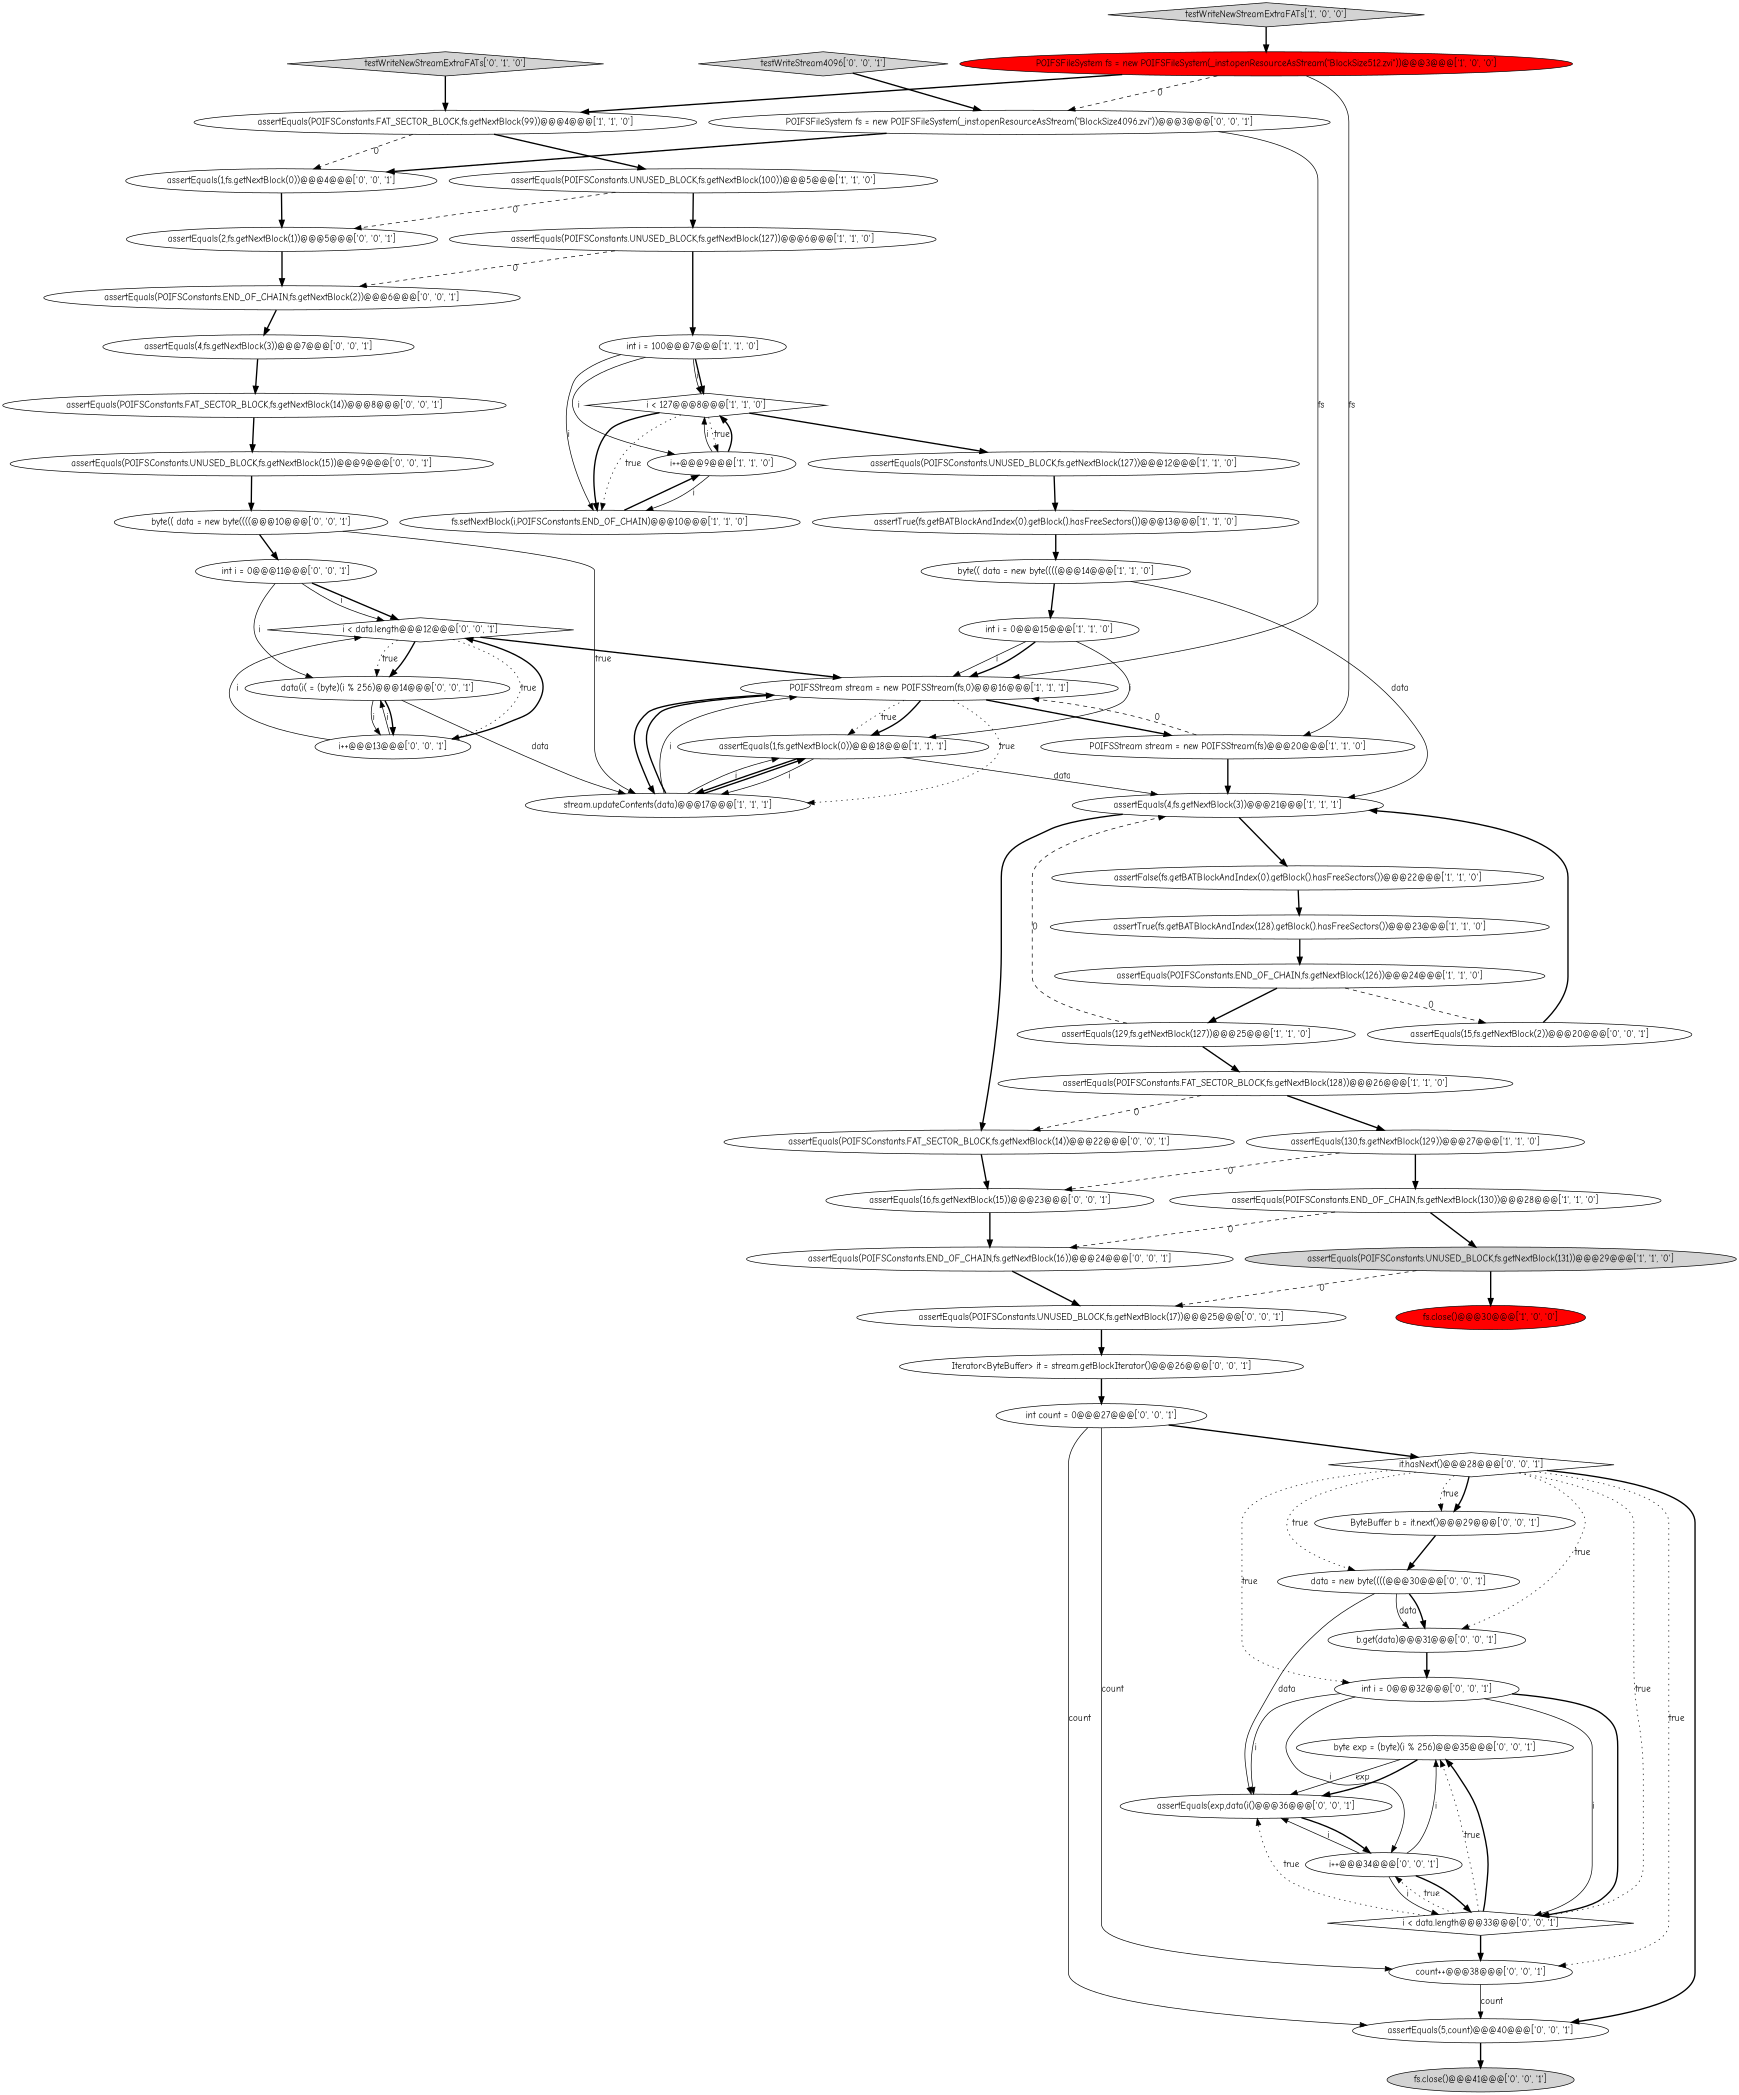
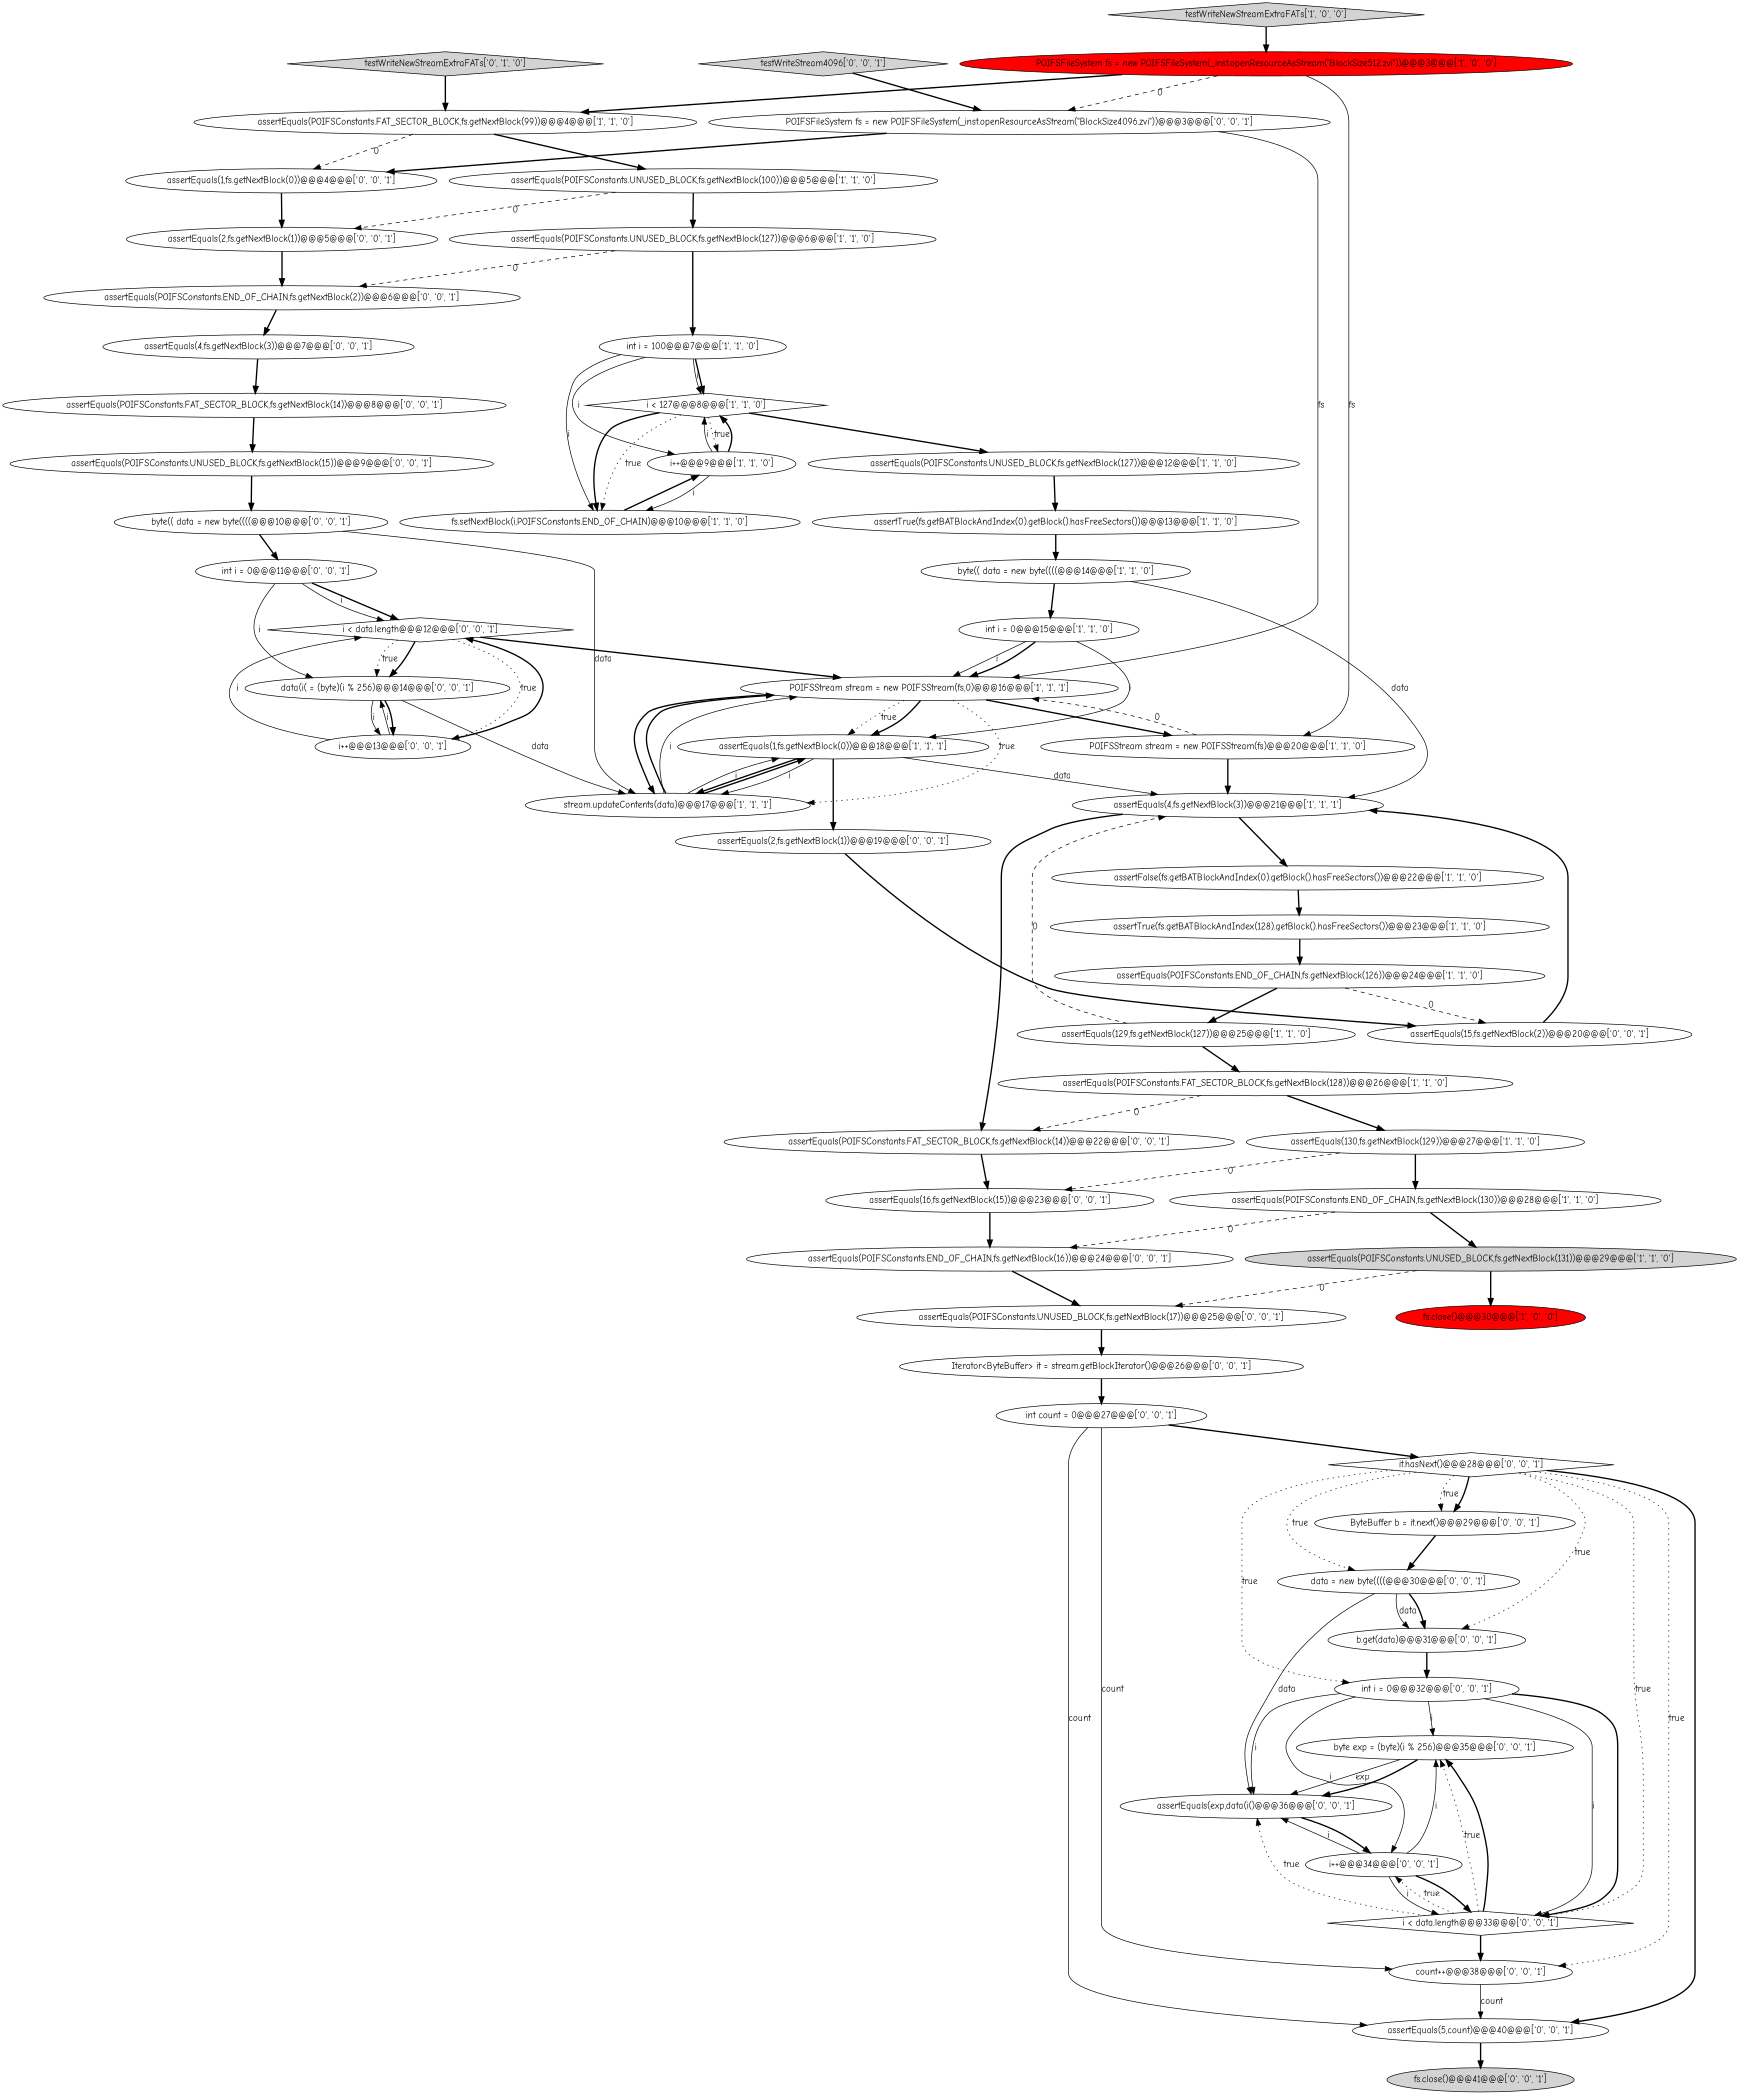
edge "byte(( data = new byte((((@@@10@@@['0', '0', '1']" -> "stream.updateContents(data)@@@17@@@['1', '1', '1']": label "true" -> "data"
node "assertEquals(2,fs.getNextBlock(1))@@@19@@@['0', '0', '1']": added
edge "int i = 0@@@32@@@['0', '0', '1']" -> "byte exp = (byte)(i % 256)@@@35@@@['0', '0', '1']": added, label "i"
